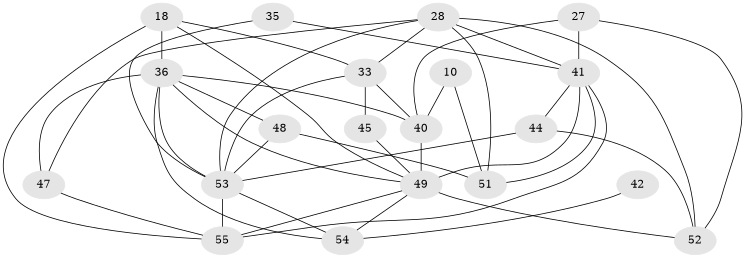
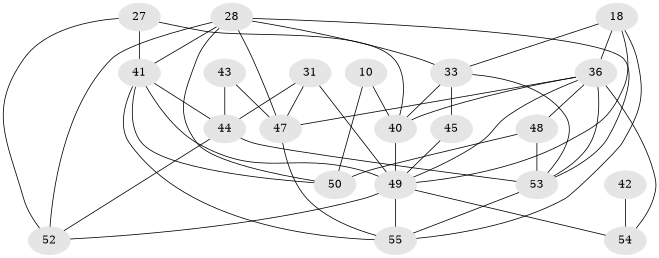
node "35": removed
node "43": added
node "31": added
node "51": label "51" -> "50"
edge "53" -- "54": removed
